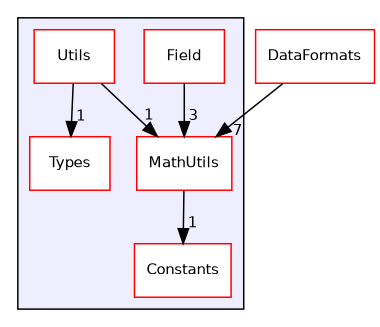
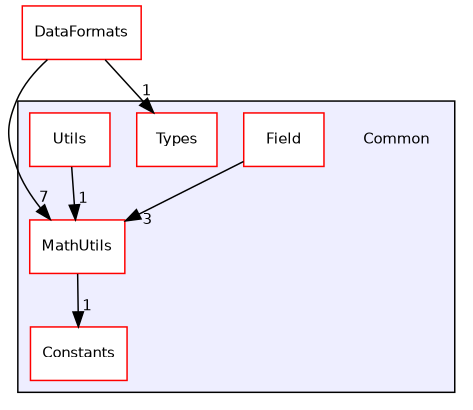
edge "Utils" -> "Types": now "DataFormats" -> "Types"
node "Common": added
